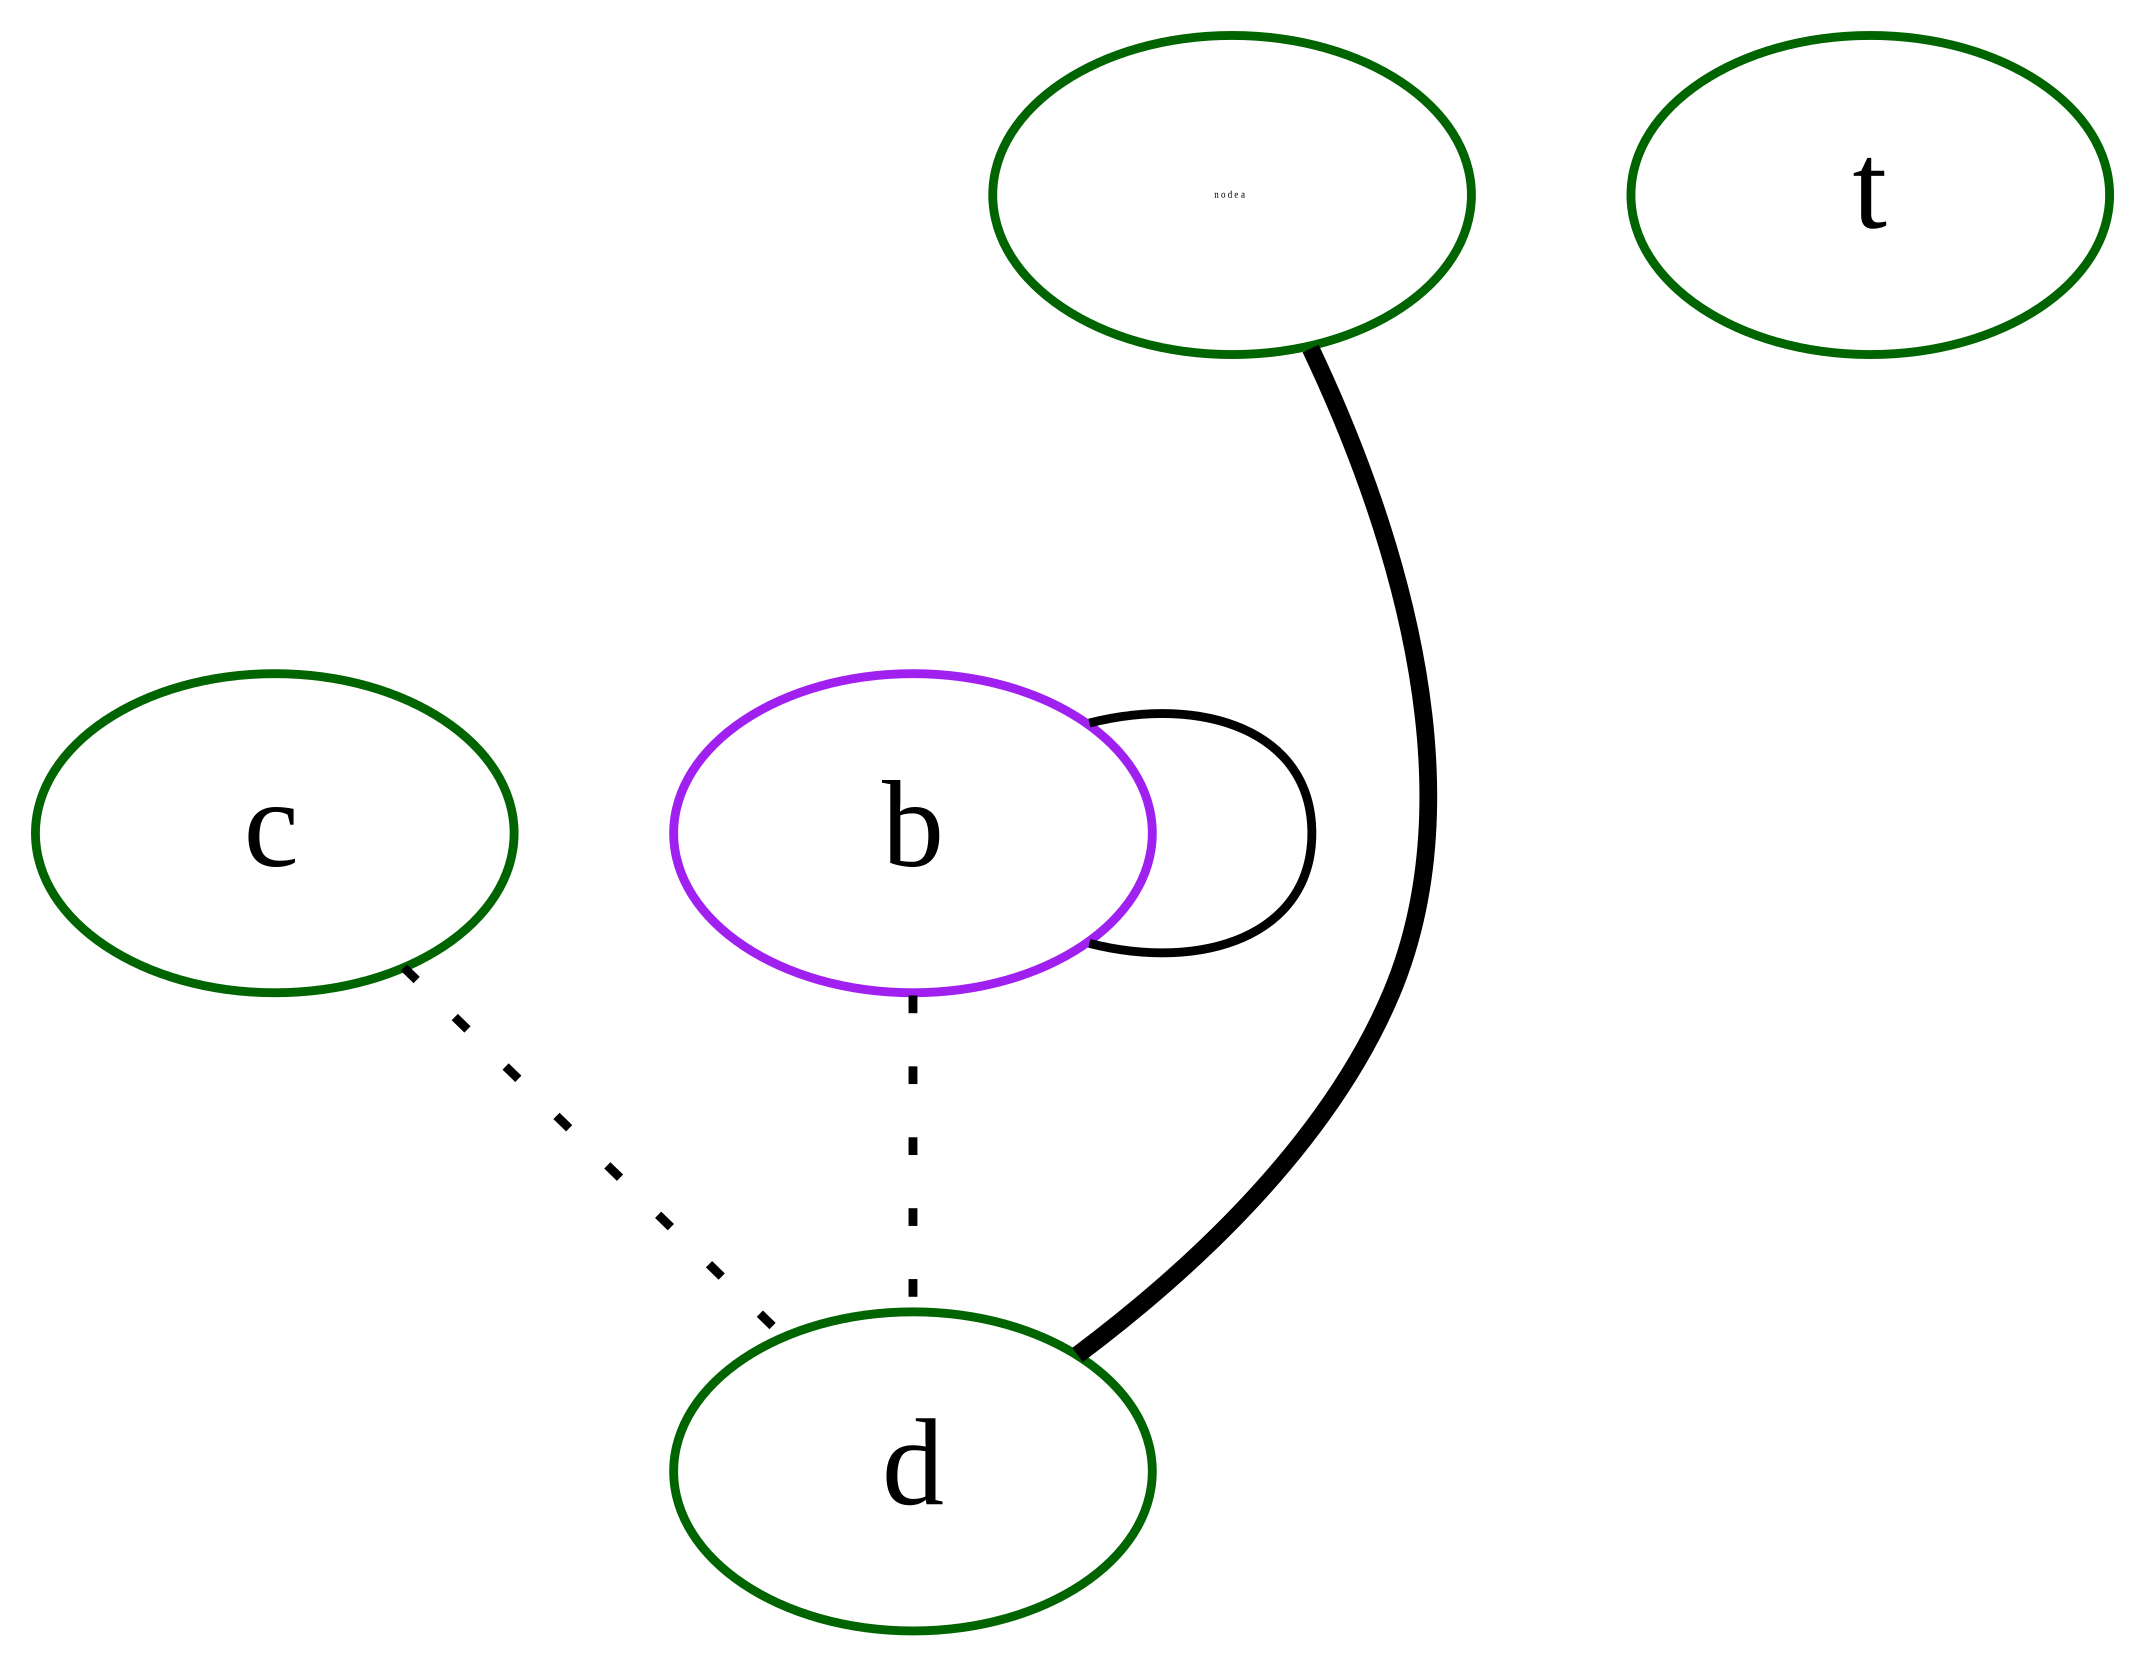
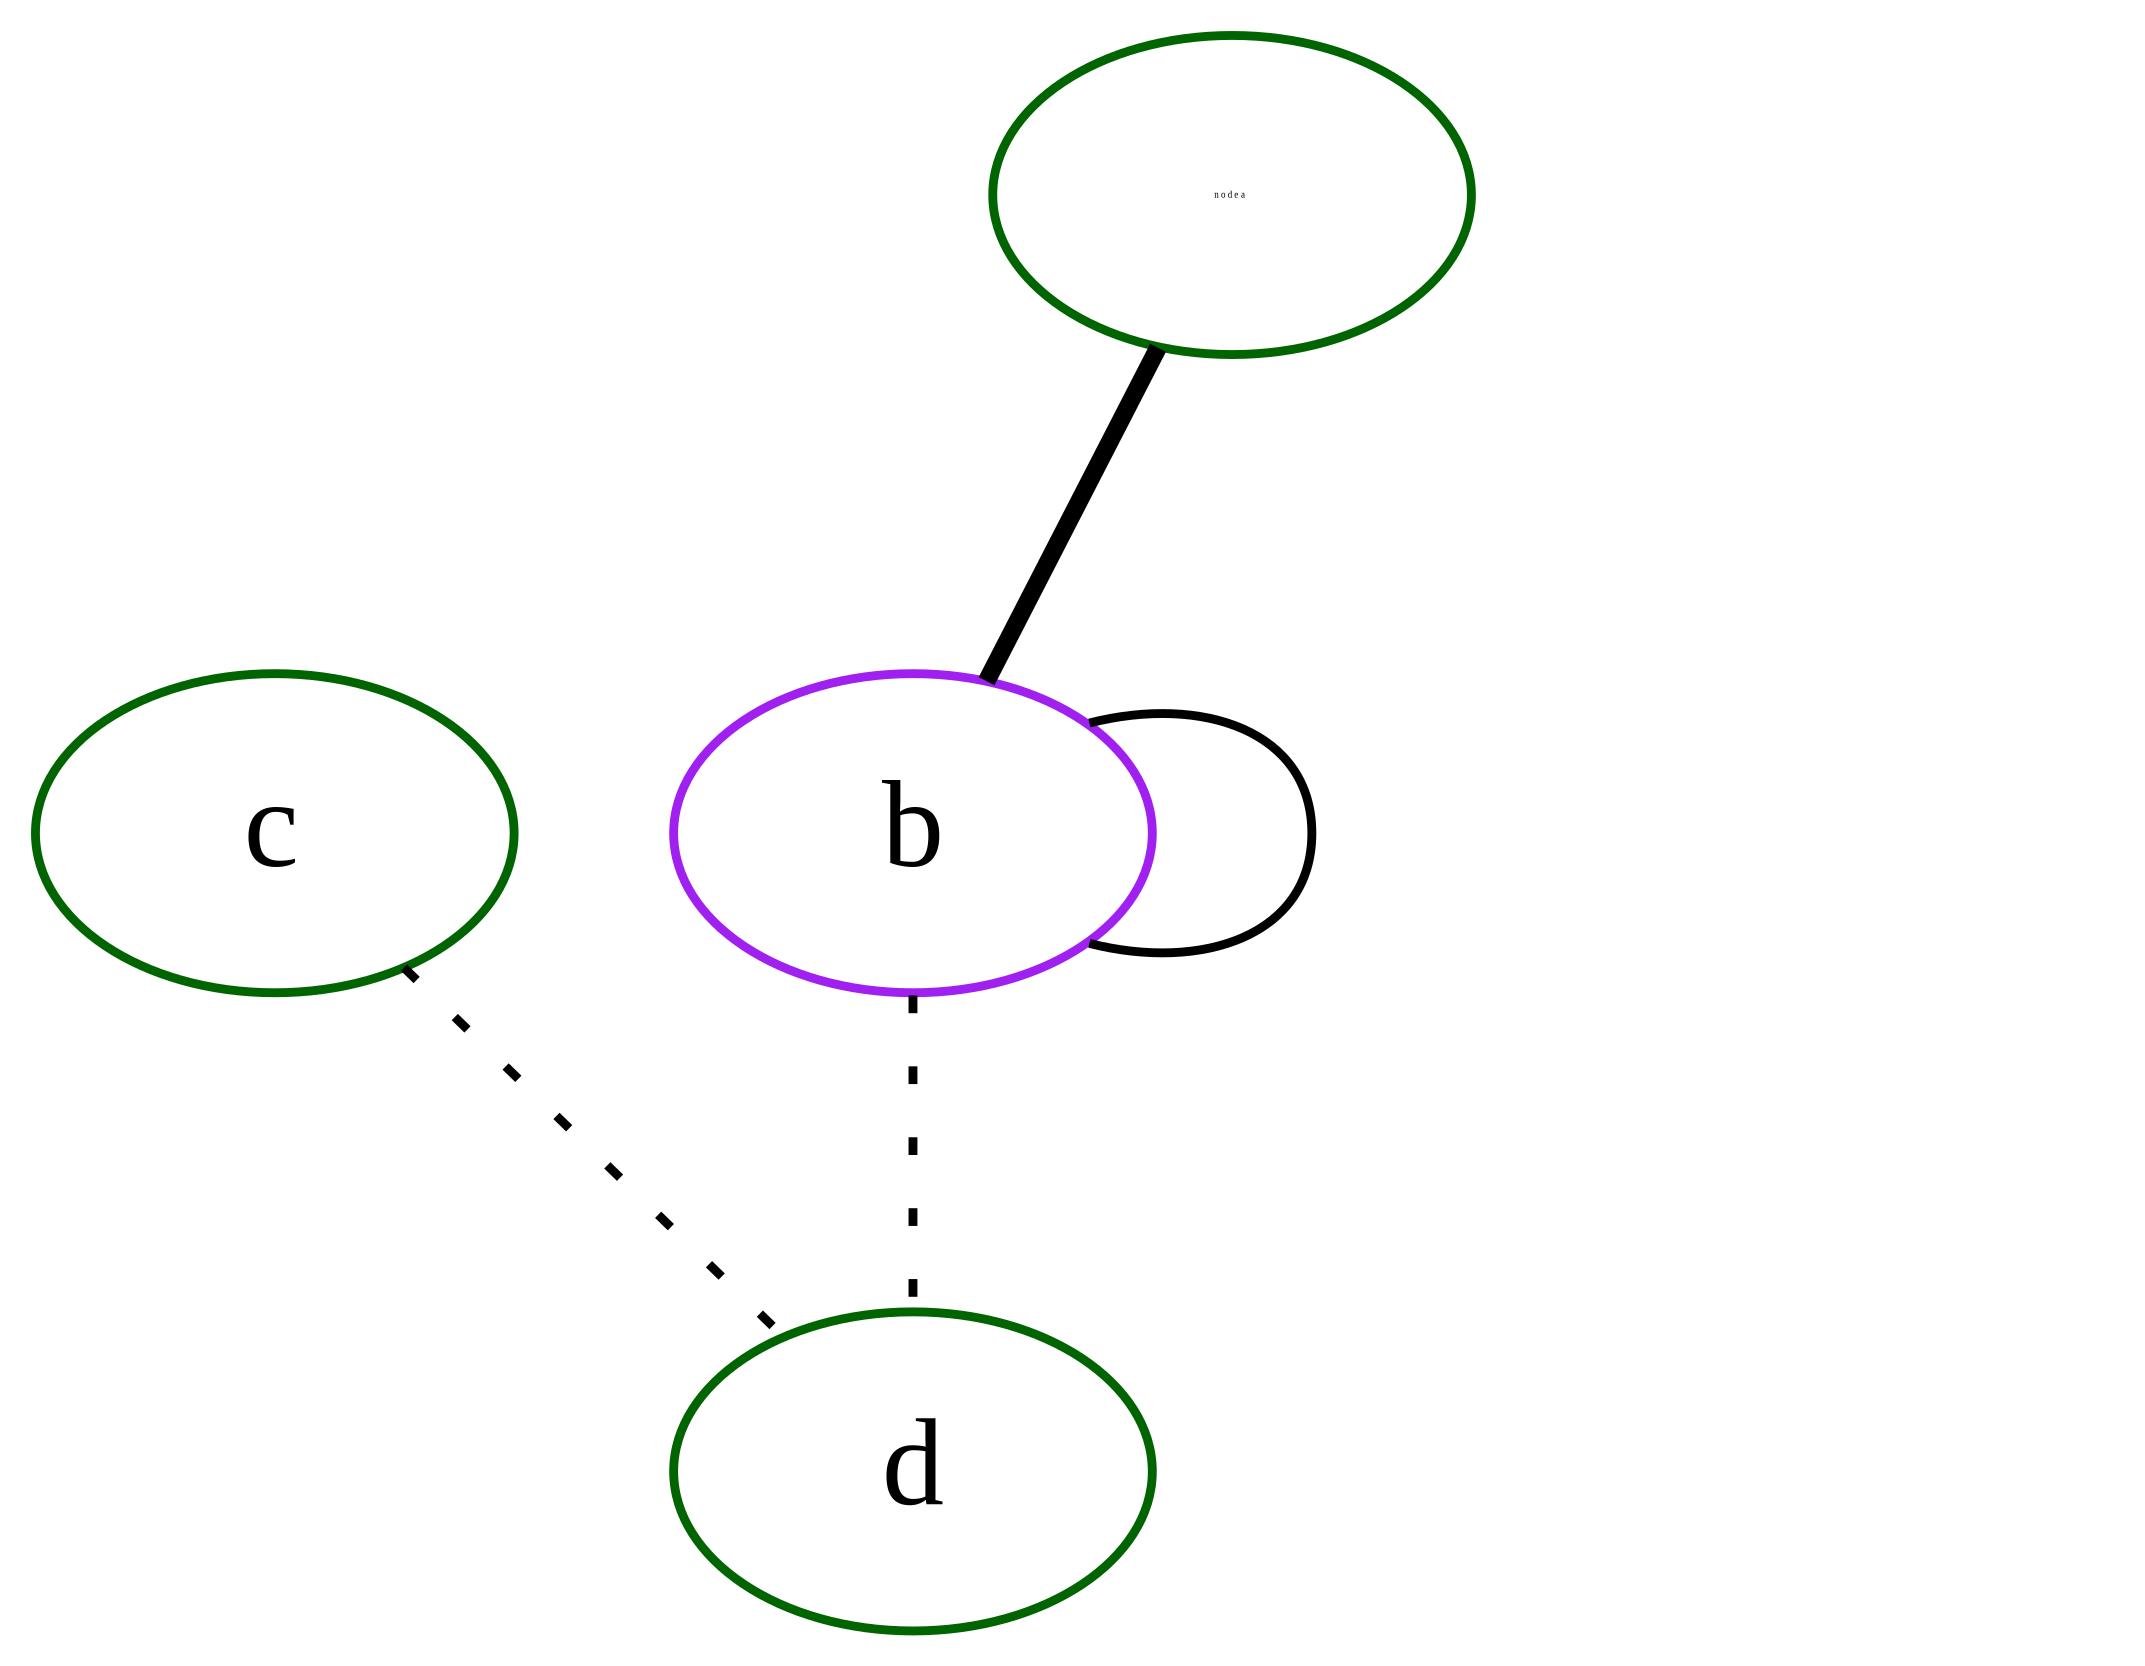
node "t": removed
edge "node a" -- "d": now "node a" -- "b"
